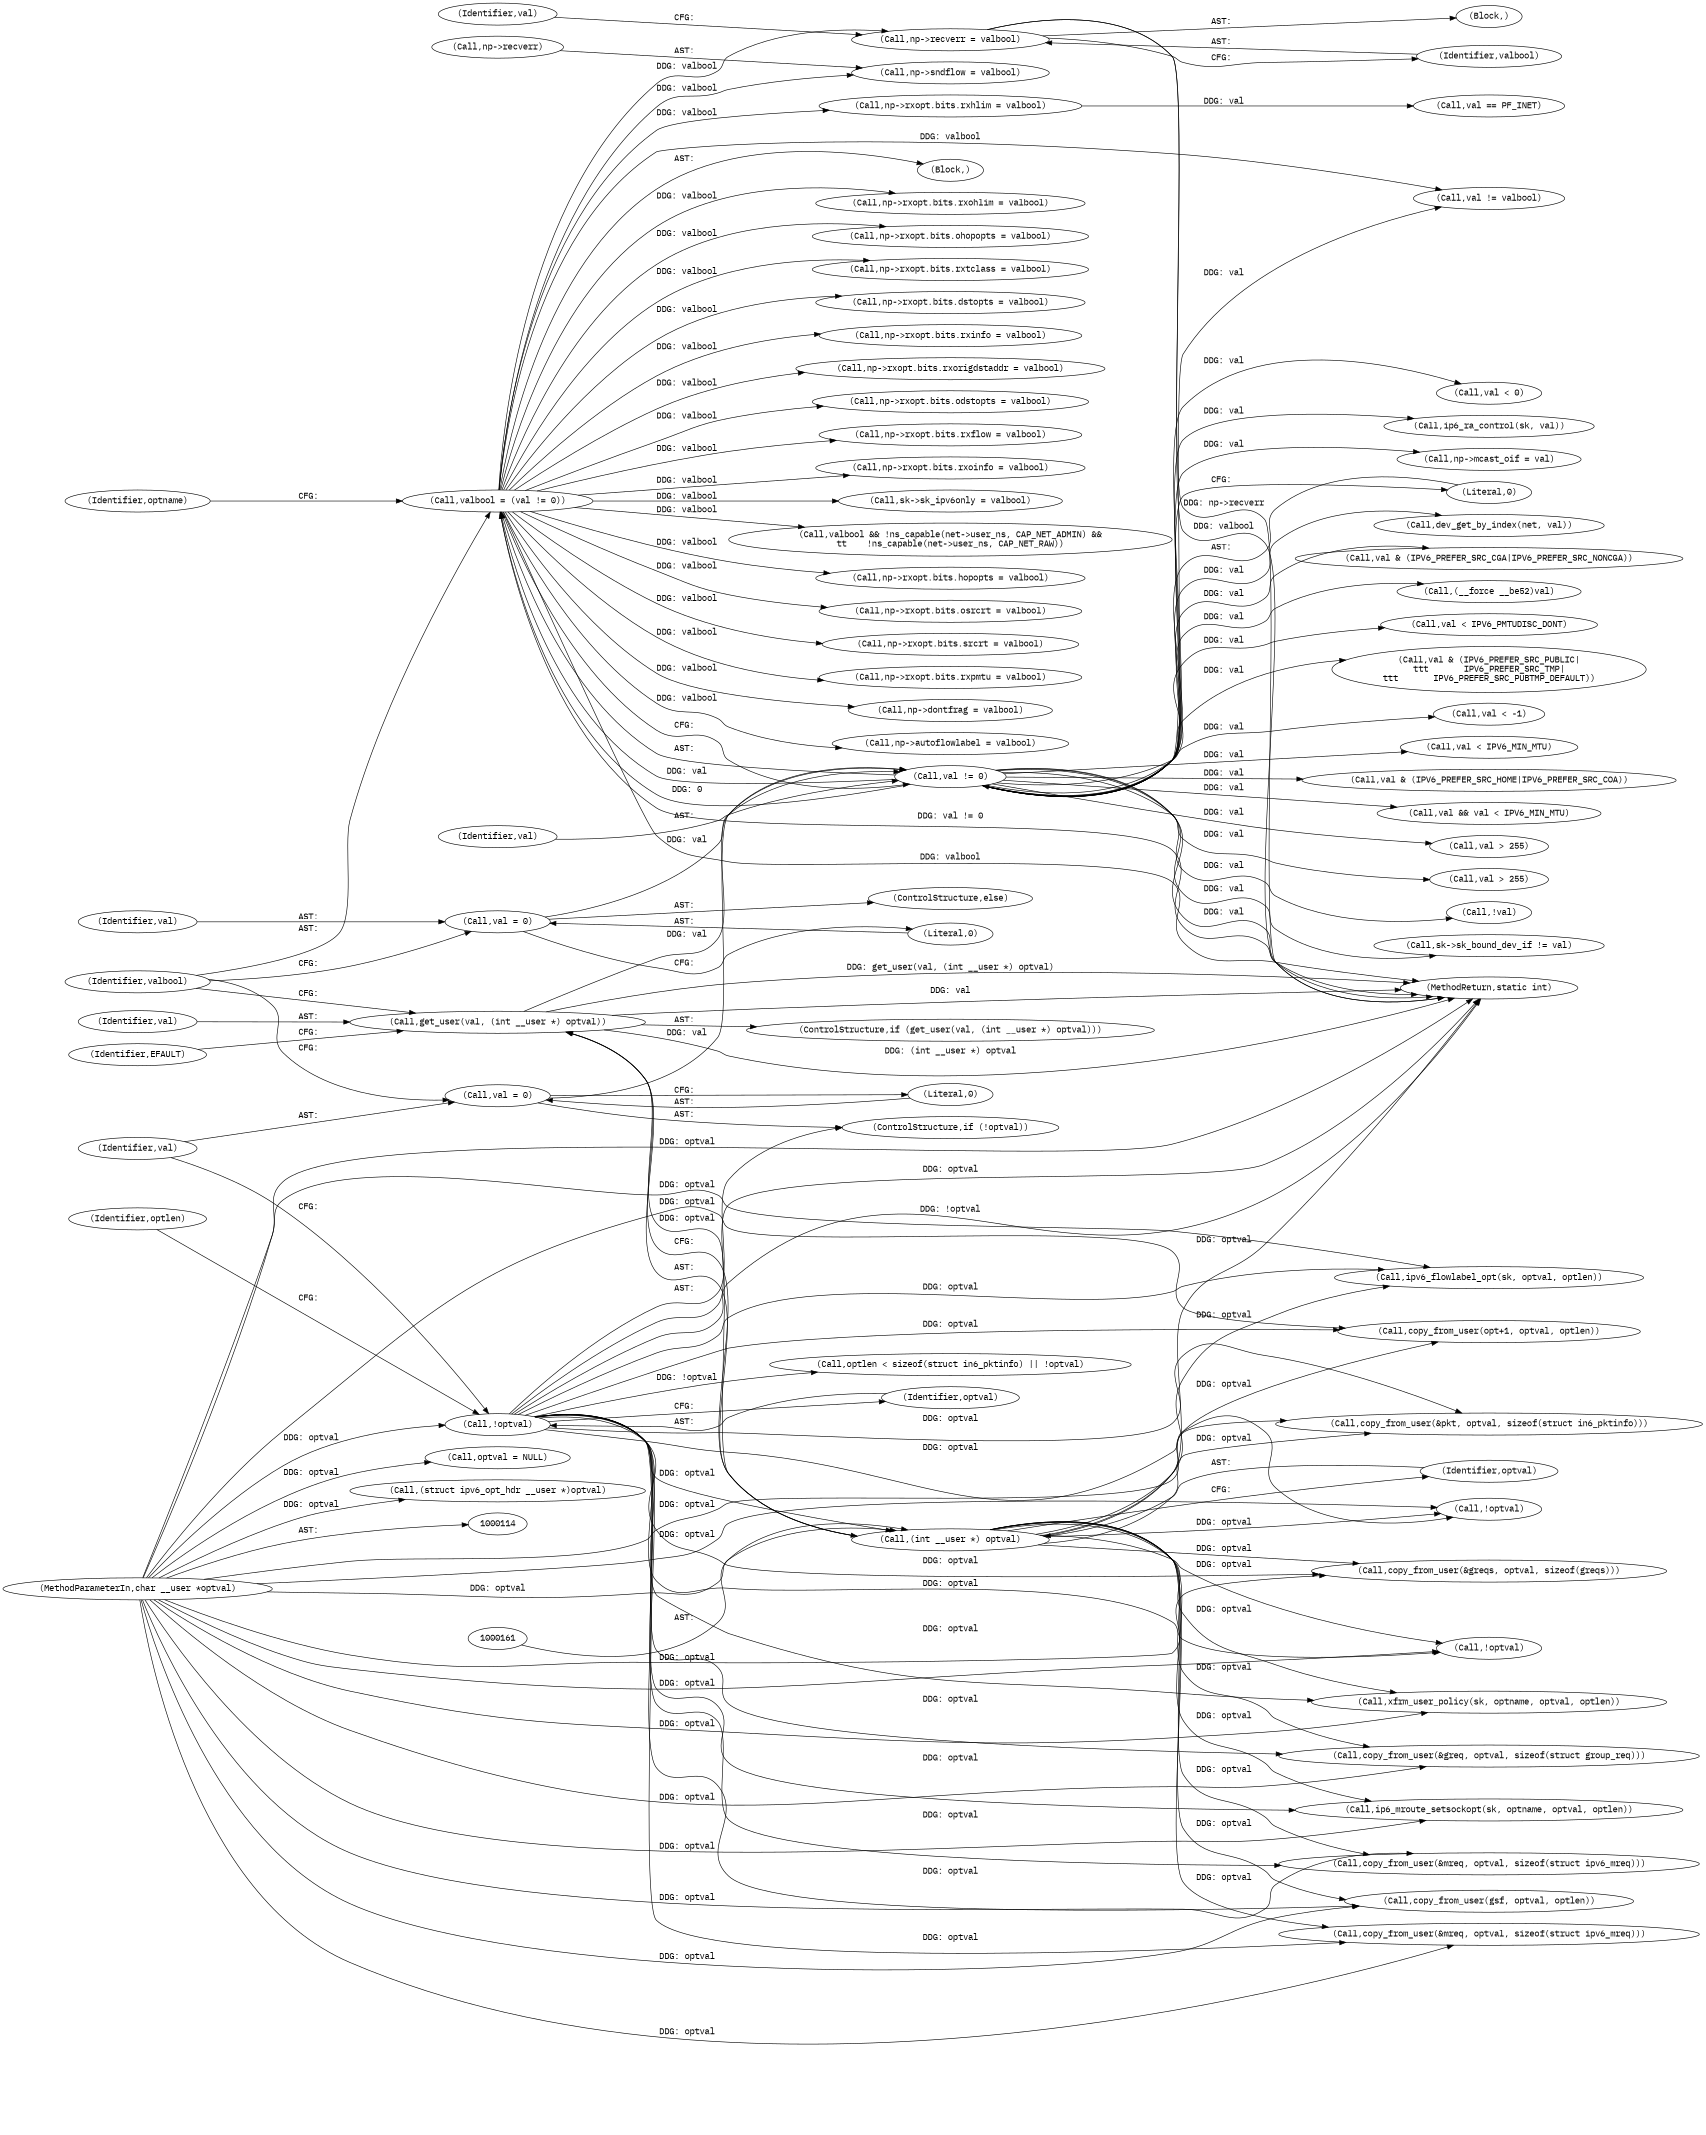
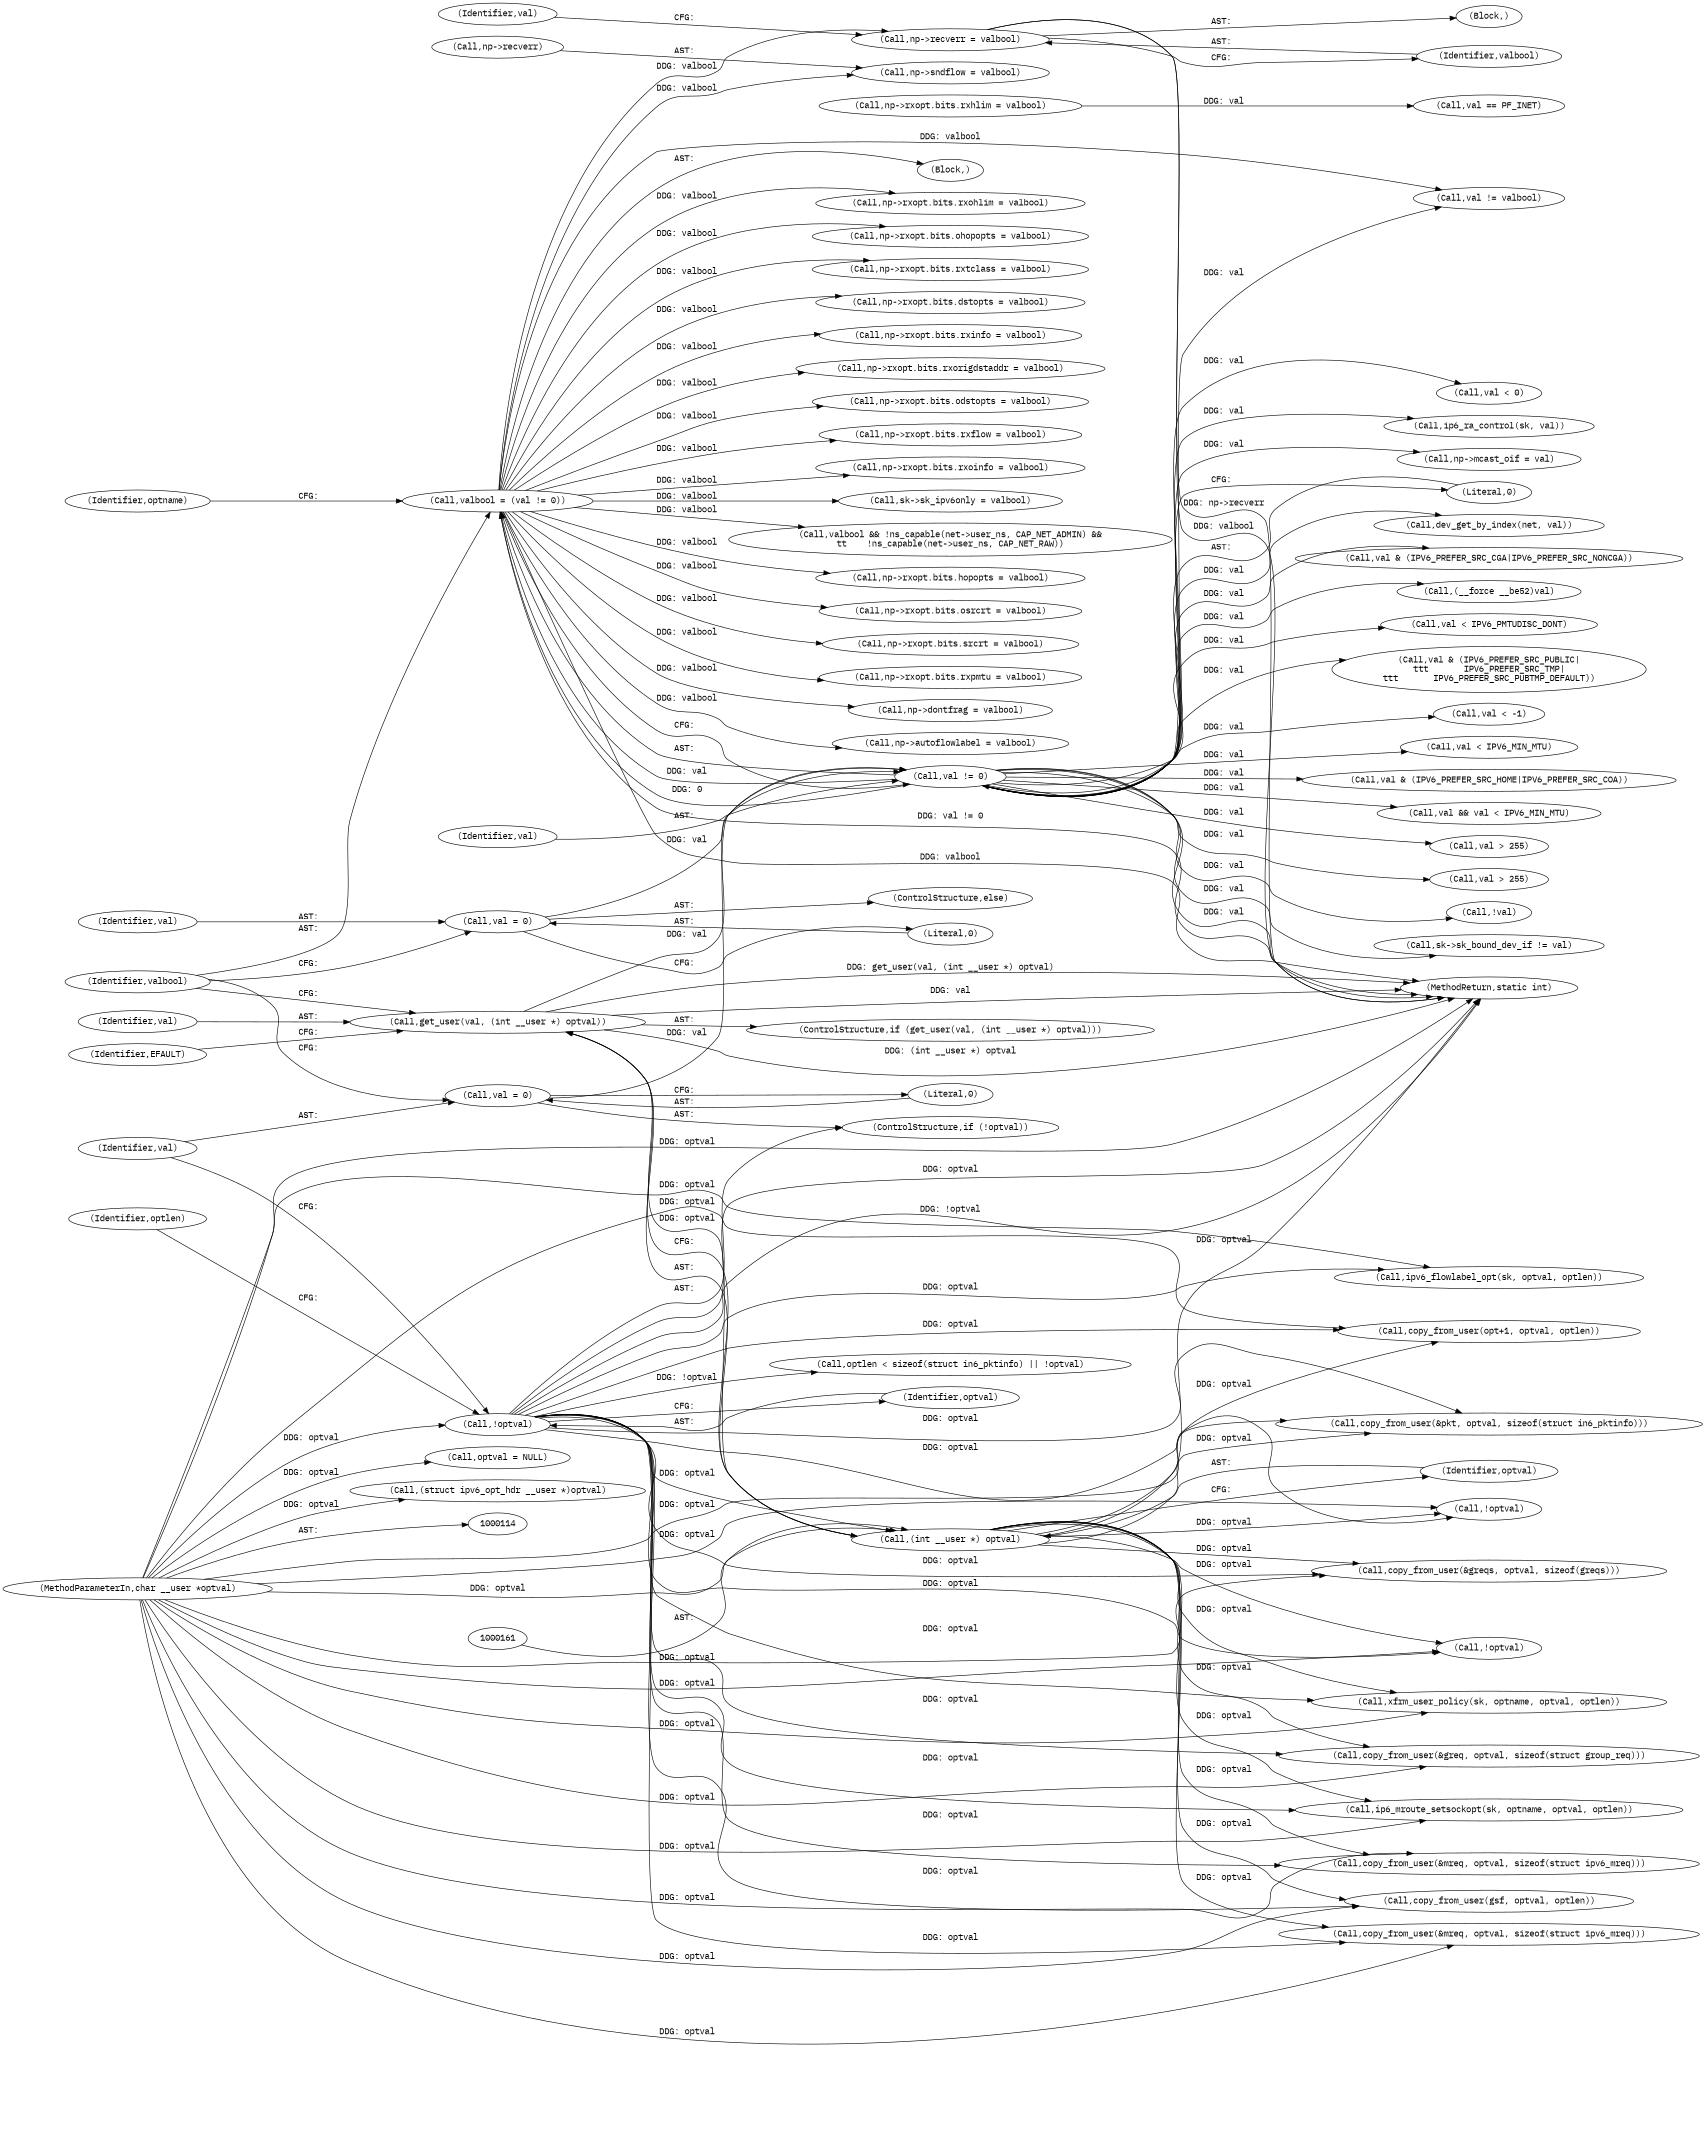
edge "(Call,valbool = (val != 0))" -> "(Call,np->rxopt.bits.rxhlim = valbool)": removed, label "DDG: valbool"
edge "(Call,(int __user *) optval)" -> "(Call,ipv6_flowlabel_opt(sk, optval, optlen))": removed, label "DDG: optval"
